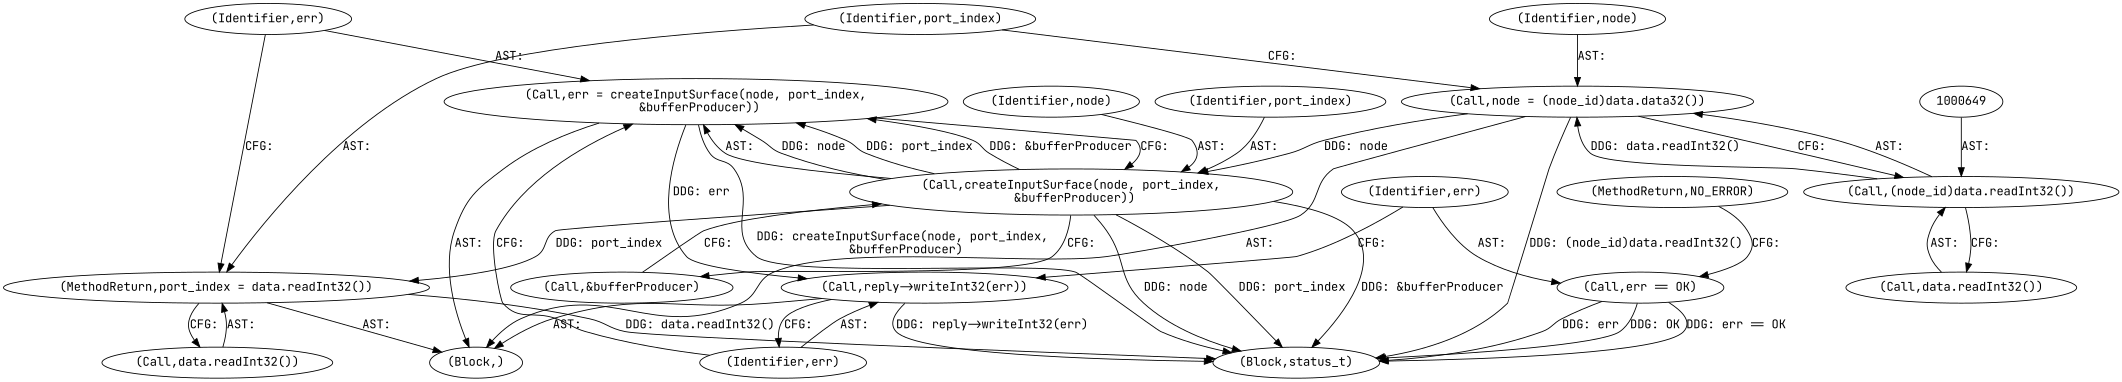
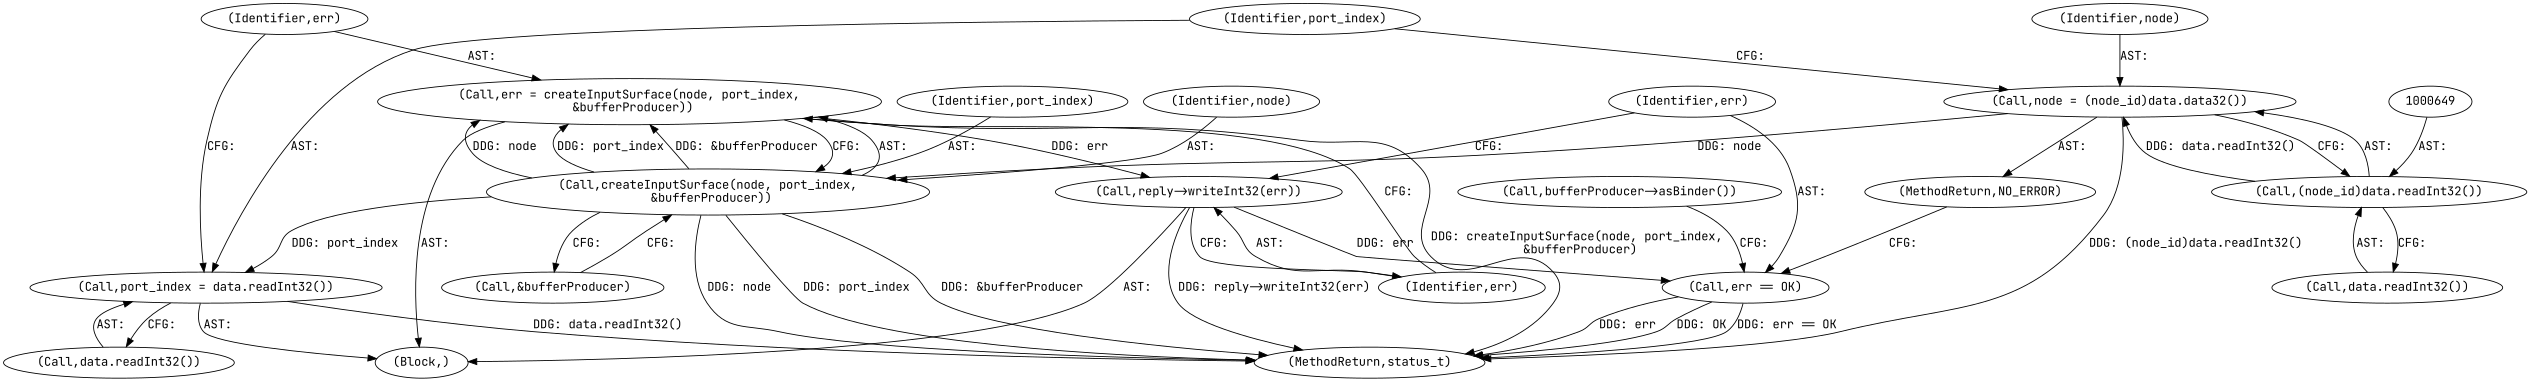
node "(Call,bufferProducer->asBinder())": added
edge "(Call,node = (node_id)data.data32())" -> "(Block,)": now "(Call,node = (node_id)data.data32())" -> "(MethodReturn,NO_ERROR)"
edge "(Call,reply->writeInt32(err))" -> "(Call,err == OK)": added, label "DDG: err"
node "(MethodReturn,port_index = data.readInt32())": label "(MethodReturn,port_index = data.readInt32())" -> "(Call,port_index = data.readInt32())"
node "(Block,status_t)": label "(Block,status_t)" -> "(MethodReturn,status_t)"
